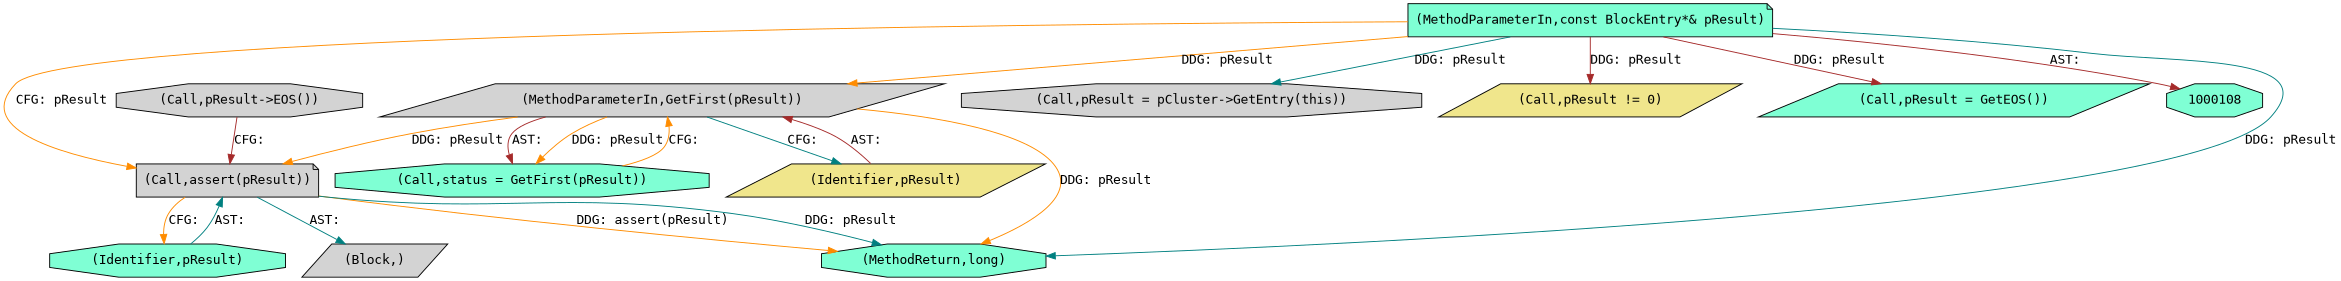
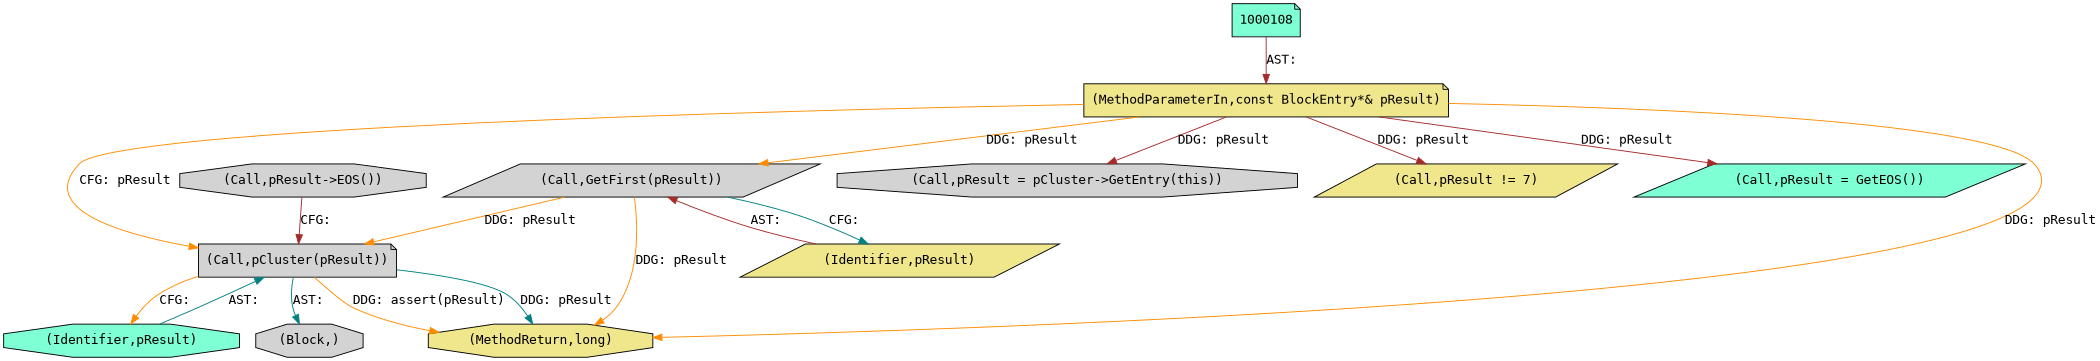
node "(MethodParameterIn,const BlockEntry*& pResult)": fillcolor aquamarine -> khaki
edge "(MethodParameterIn,const BlockEntry*& pResult)" -> "1000108": reversed
edge "(MethodParameterIn,const BlockEntry*& pResult)" -> "(Call,pResult = pCluster->GetEntry(this))": color teal -> brown
node "(MethodParameterIn,GetFirst(pResult))": label "(MethodParameterIn,GetFirst(pResult))" -> "(Call,GetFirst(pResult))"
node "(Call,pResult != 0)": label "(Call,pResult != 0)" -> "(Call,pResult != 7)"
node "1000108": shape octagon -> note
node "(Call,assert(pResult))": label "(Call,assert(pResult))" -> "(Call,pCluster(pResult))"
node "(Call,status = GetFirst(pResult))": removed
edge "(MethodParameterIn,const BlockEntry*& pResult)" -> "(MethodReturn,long)": color teal -> darkorange
node "(Block,)": shape parallelogram -> octagon
node "(MethodReturn,long)": fillcolor aquamarine -> khaki
